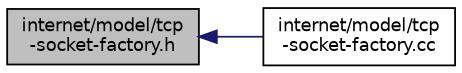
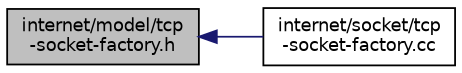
node "internet/model/tcp -socket-factory.cc": label "internet/model/tcp -socket-factory.cc" -> "internet/socket/tcp -socket-factory.cc"
